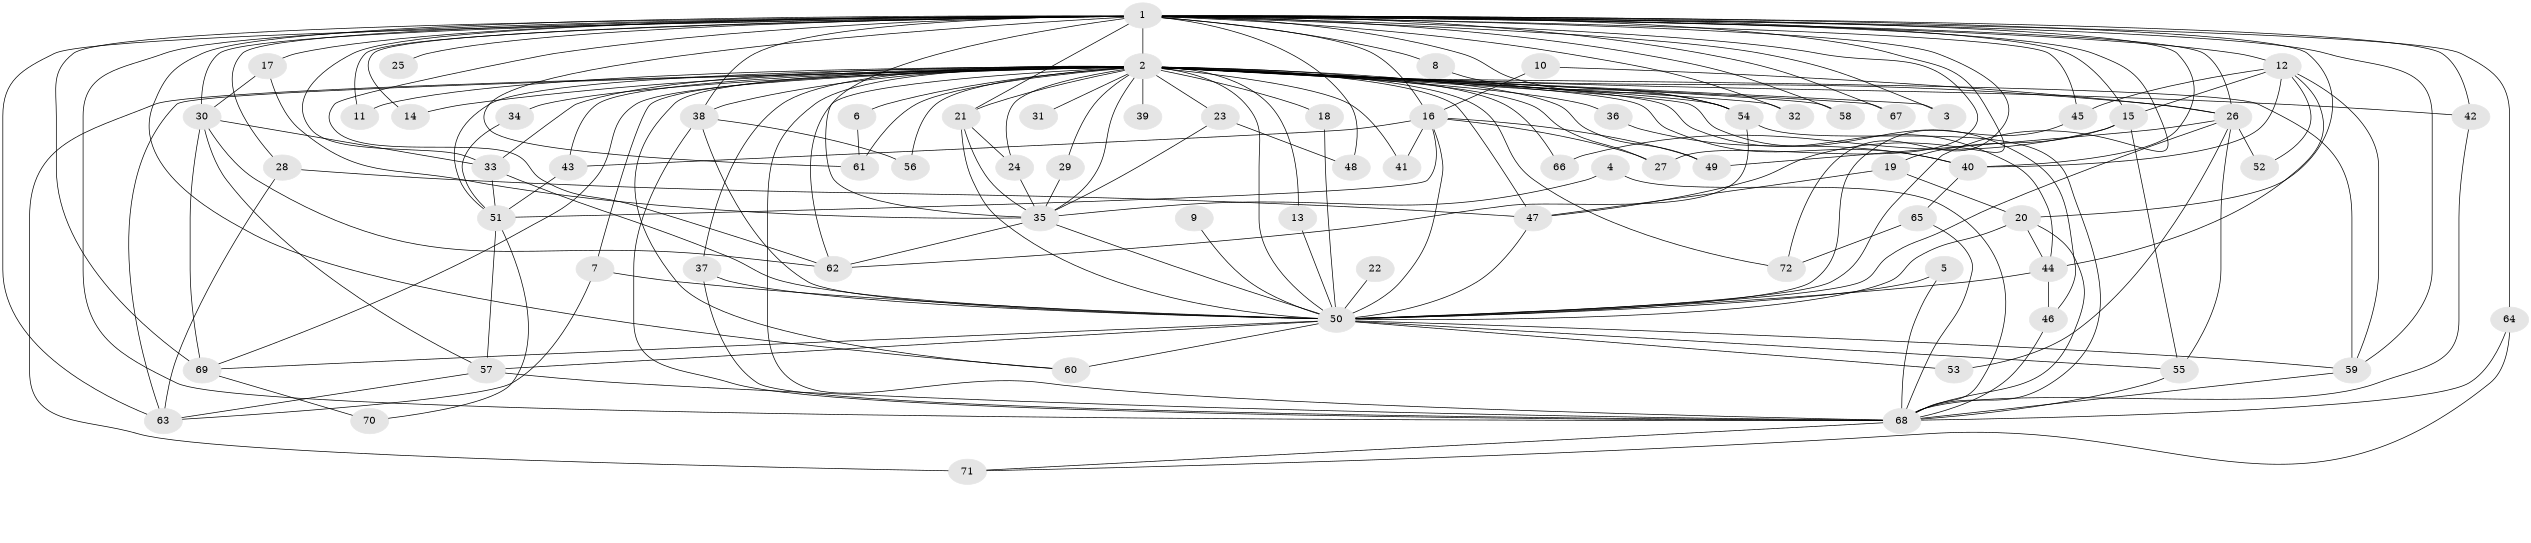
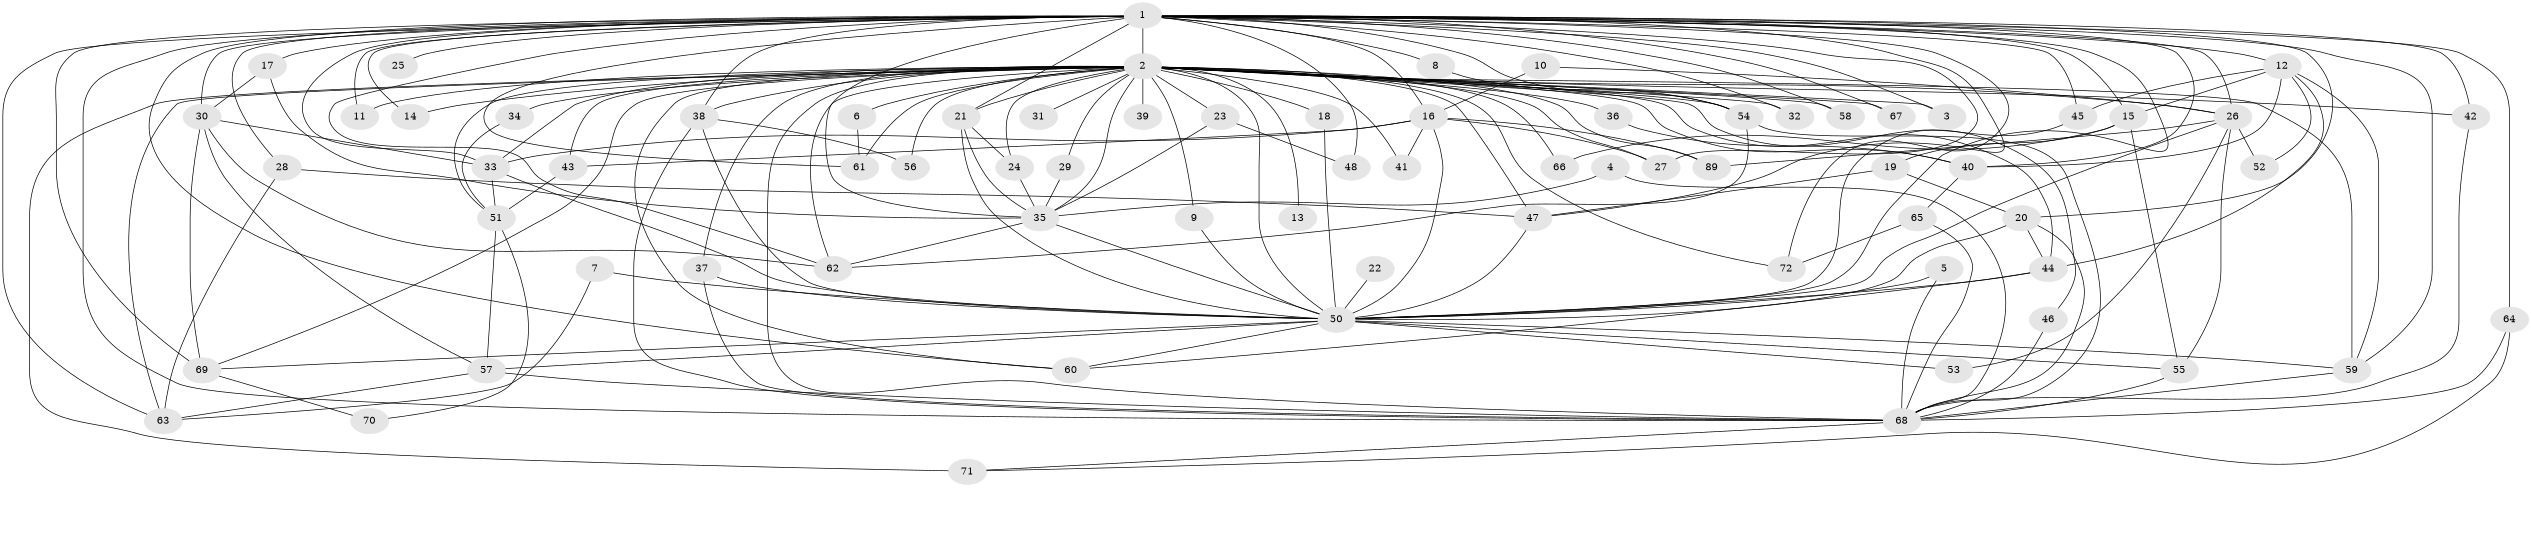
edge "2" -- "7": now "2" -- "9"
node "49": label "49" -> "89"
edge "16" -- "51": now "16" -- "33"
edge "13" -- "50": removed
edge "44" -- "46": now "44" -- "60"
